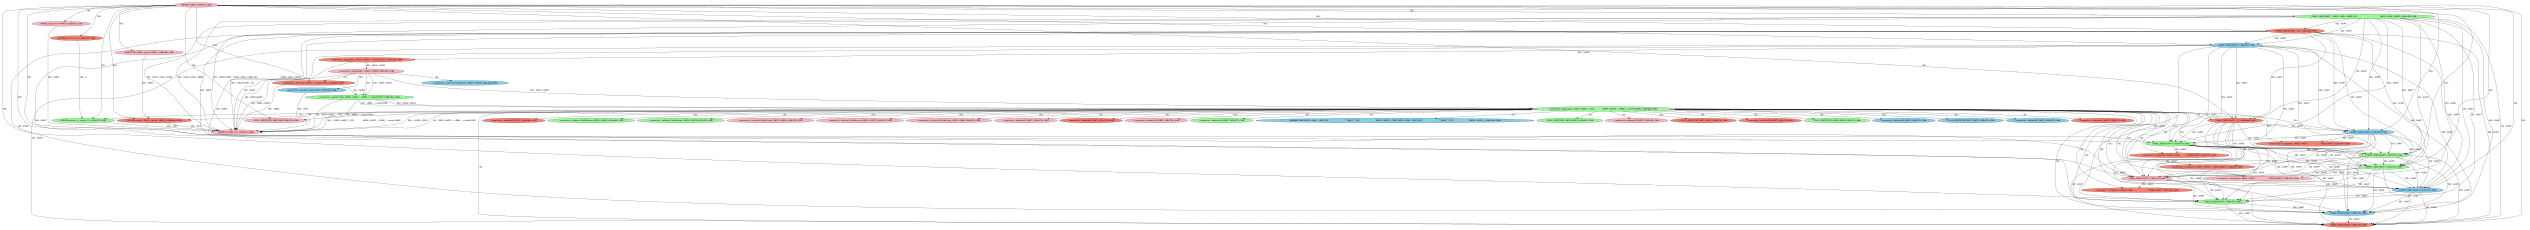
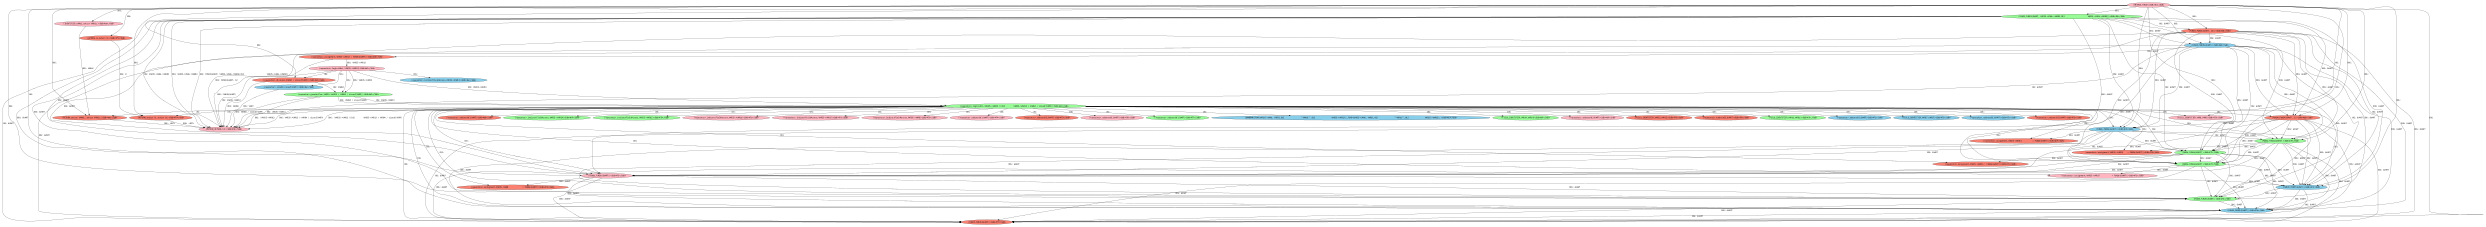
node "(PARAM,ALACContext*VAR25)<SUB>451</SUB>": removed
node "(RETURN,return 0;,return 0;)<SUB>479</SUB>": fillcolor palegreen -> salmon
edge "(FUN36,FUN36(&VAR7))<SUB>473</SUB>" -> "(FUN35,FUN35(&VAR7))<SUB>477</SUB>": added, label "DDG: &VAR7"
